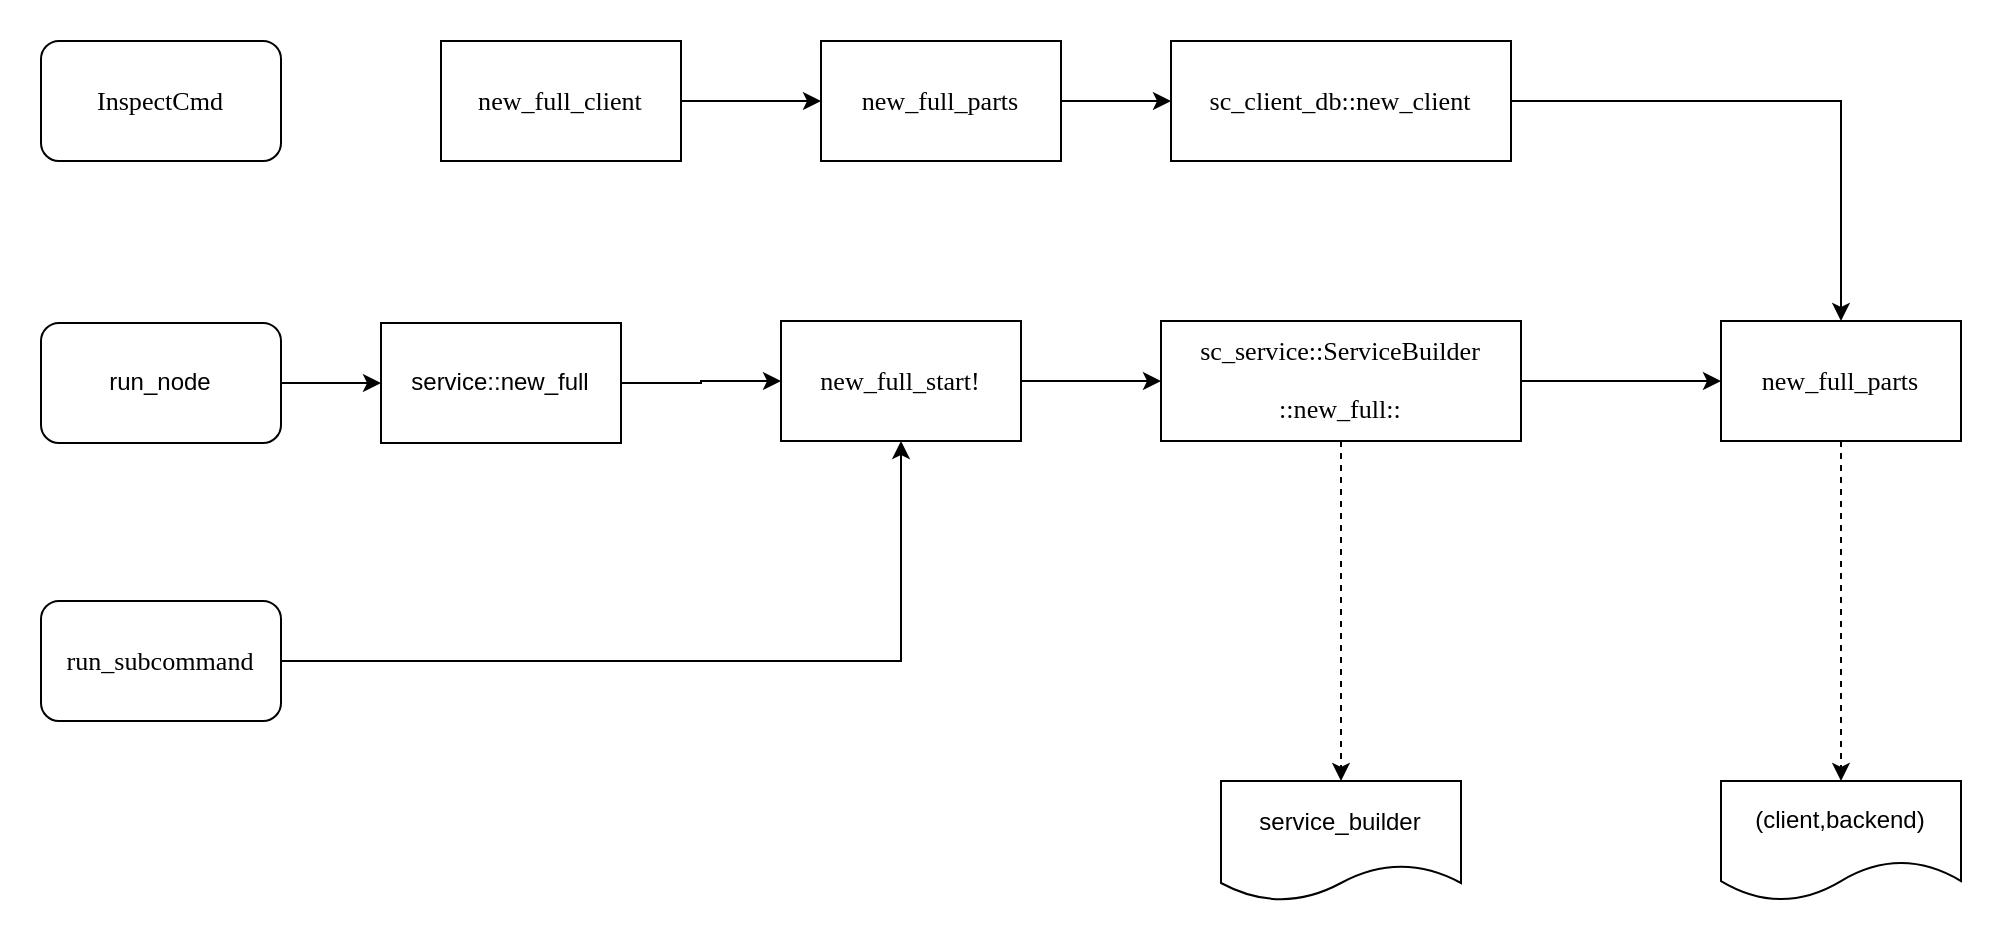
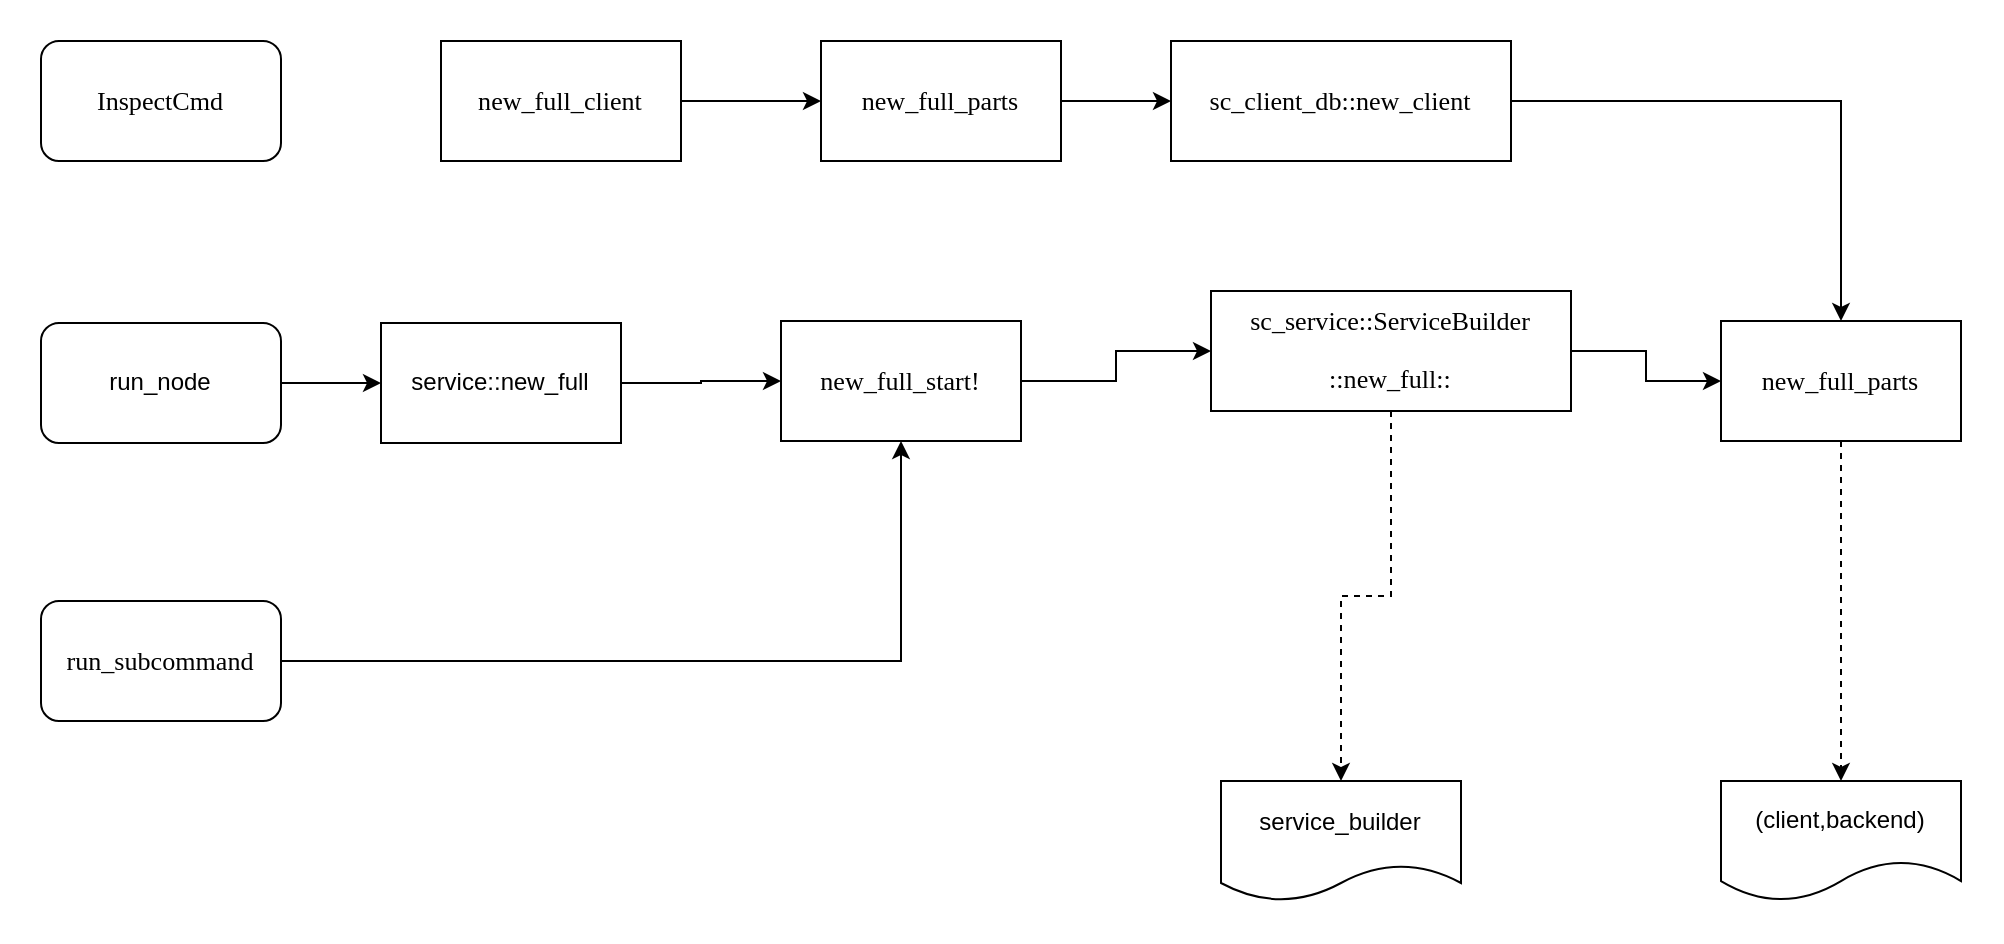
node "sc_service::ServiceBuilder::new_full::": moved (1341, 381) -> (1391, 351)
